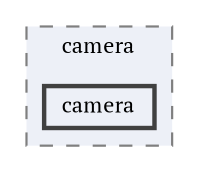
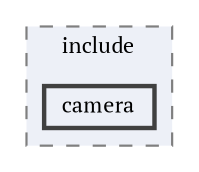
cluster "camera": label "camera" -> "include"
